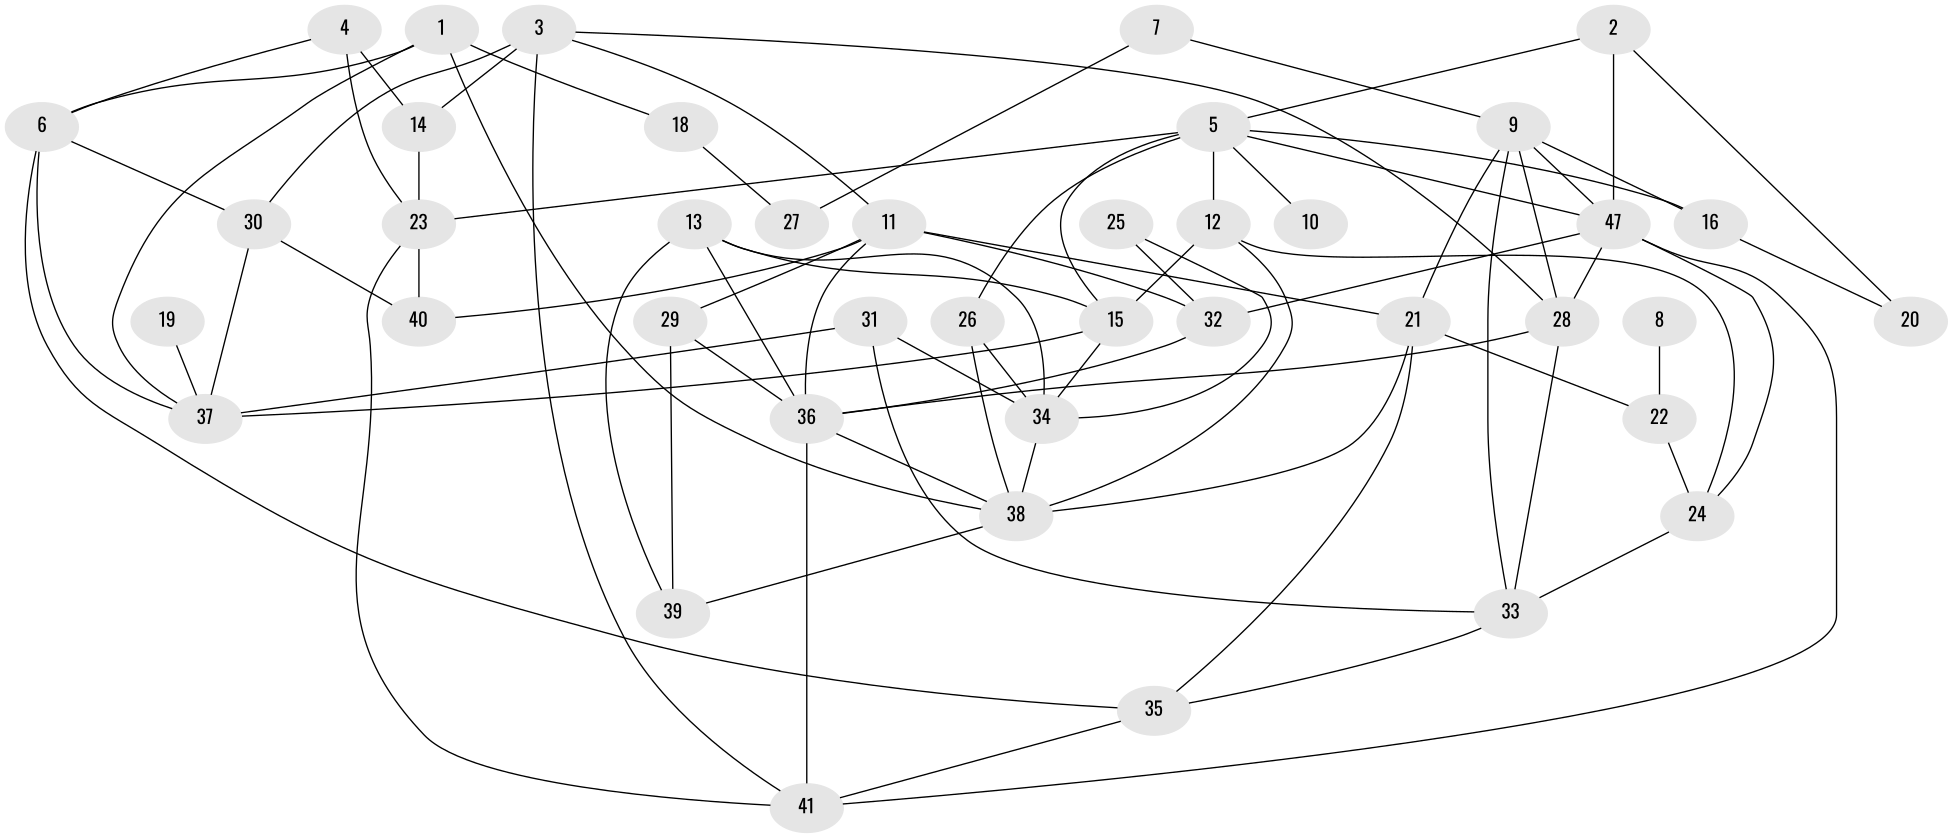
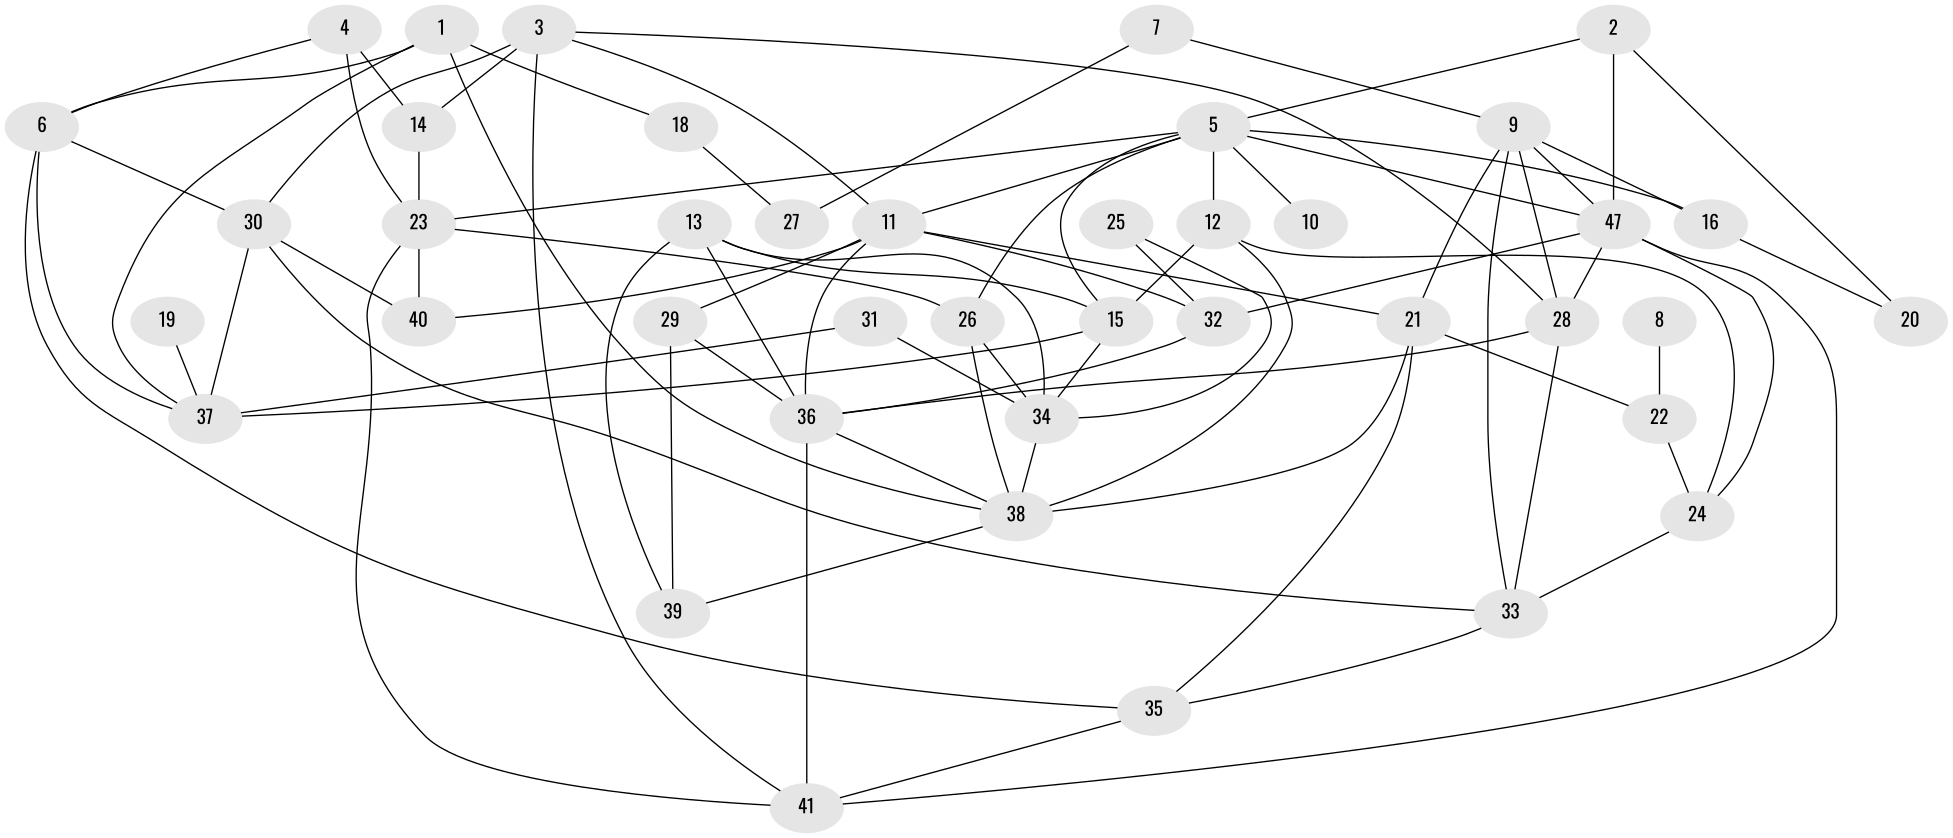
edge "5" -- "11": added
edge "23" -- "26": added
edge "31" -- "33": now "30" -- "33"
